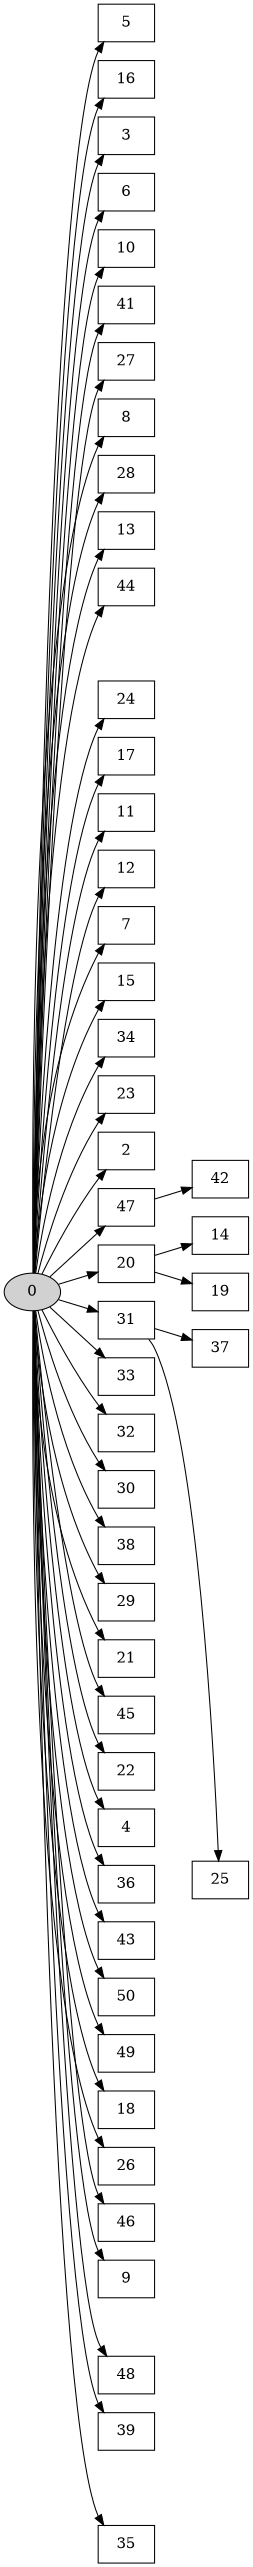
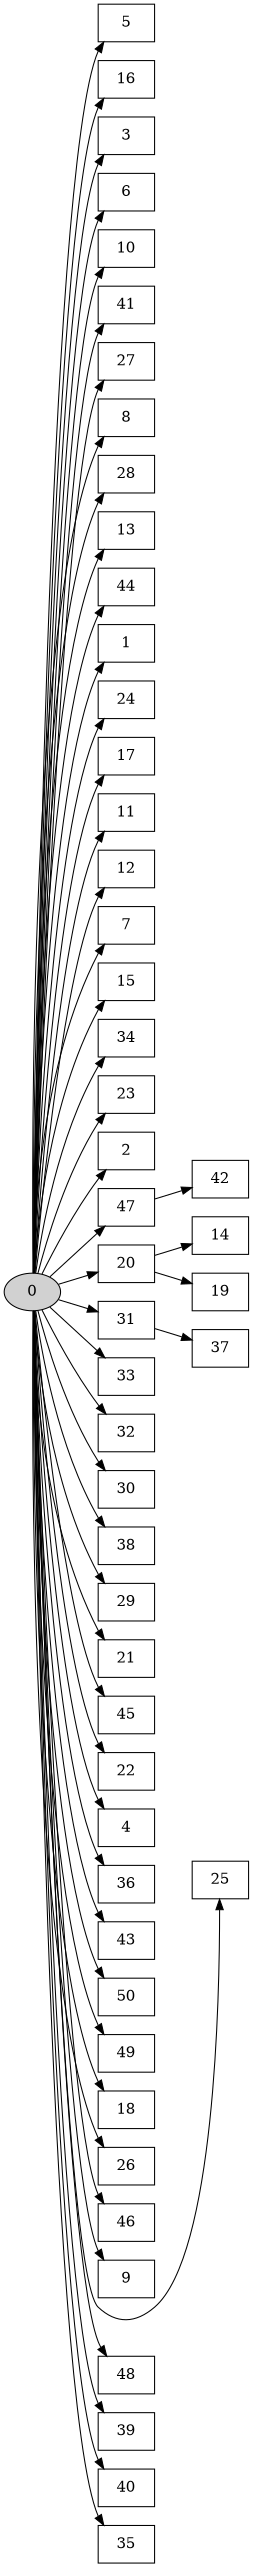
node "1": added
edge "31" -> "25": now "0" -> "25"
node "40": added
